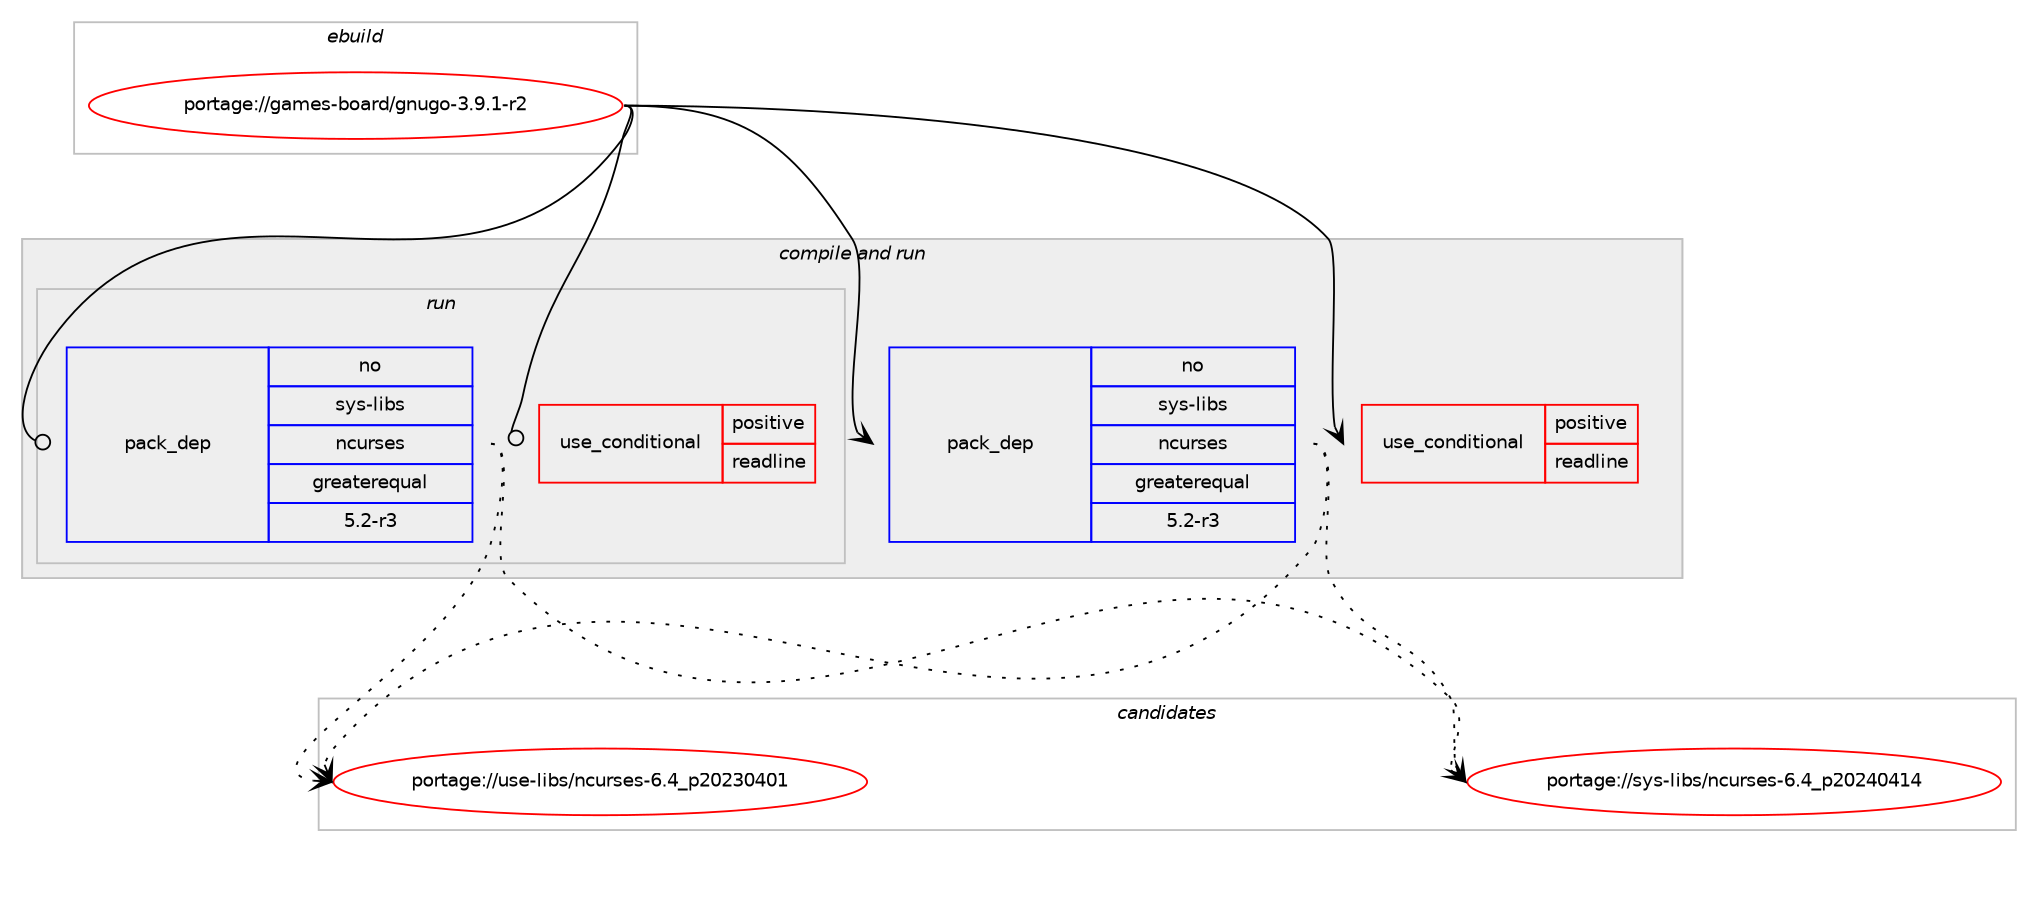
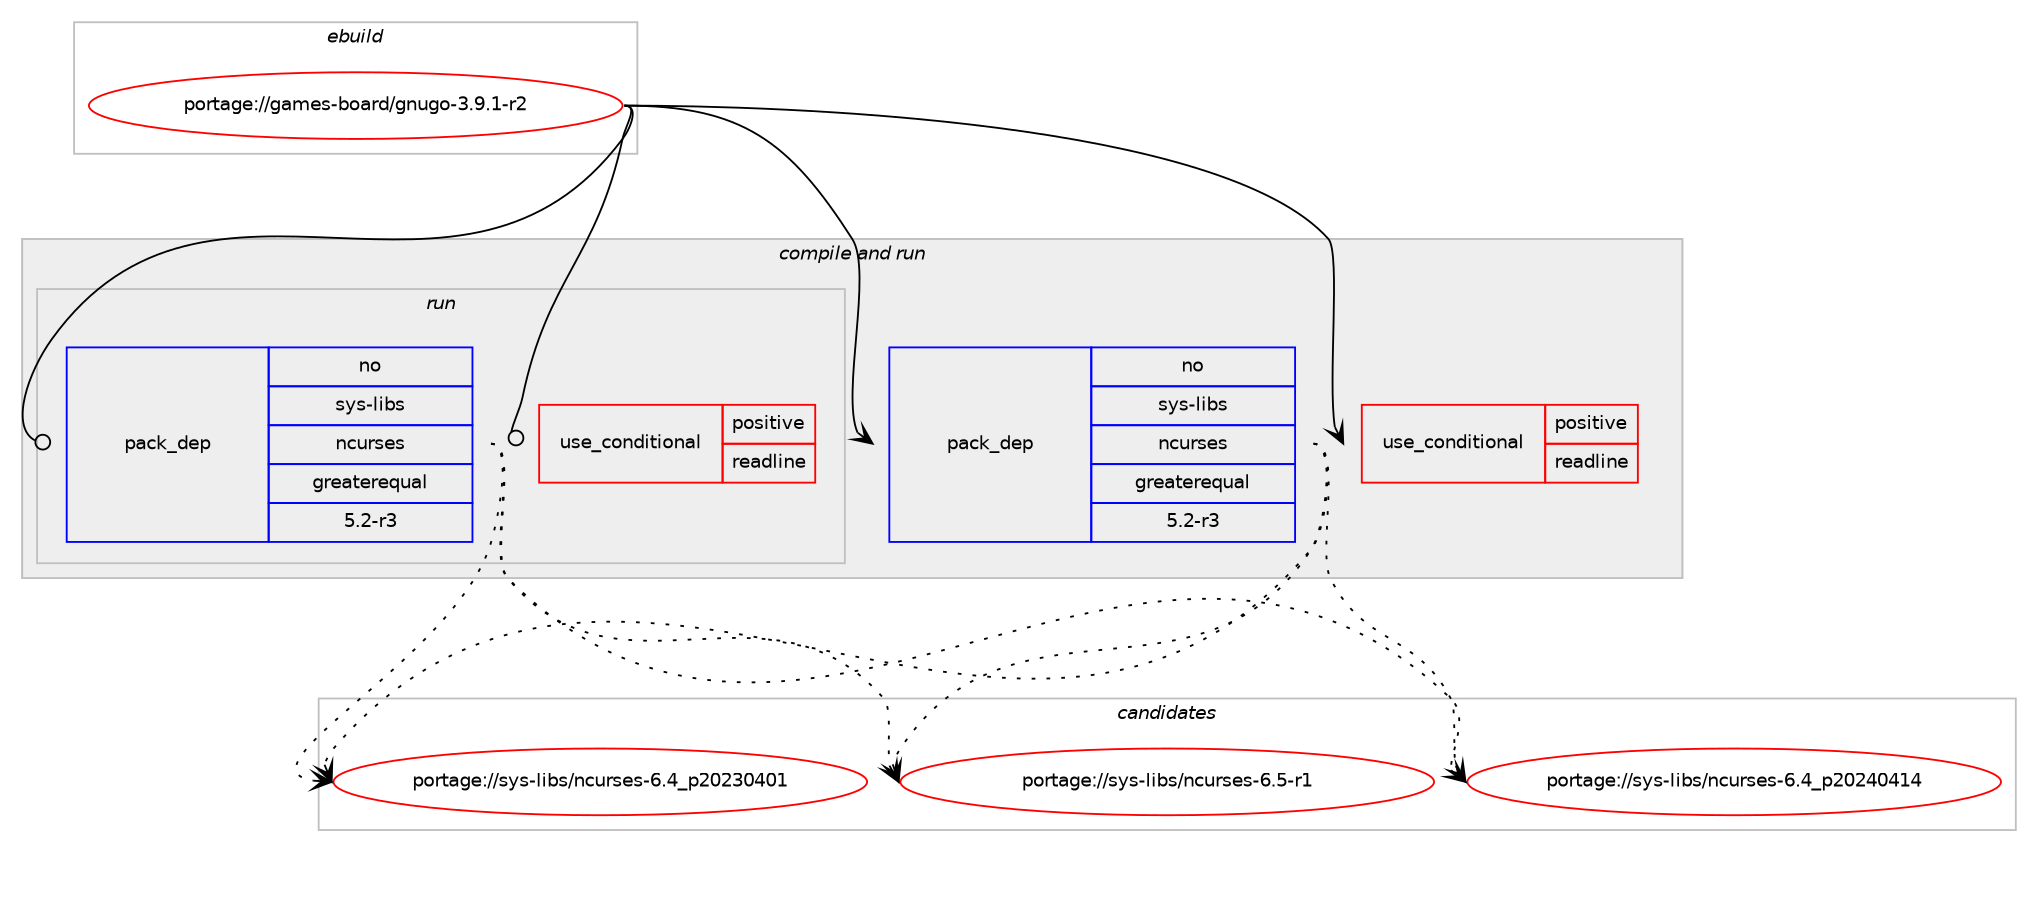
node "portage://use-libs/ncurses-6.4_p20230401": label "portage://use-libs/ncurses-6.4_p20230401" -> "portage://sys-libs/ncurses-6.4_p20230401"
node "portage://sys-libs/ncurses-6.5-r1": added
